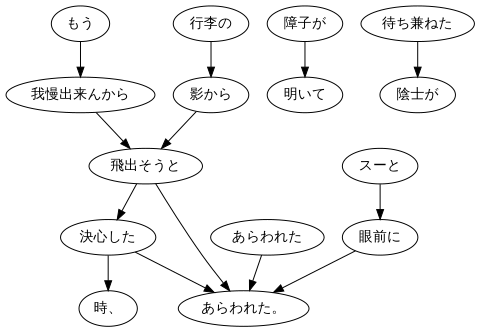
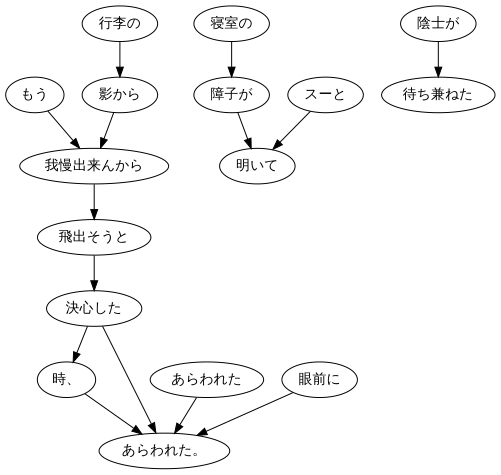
node "寝室の": added
edge "待ち兼ねた" -> "陰士が": reversed
edge "影から" -> "飛出そうと": now "影から" -> "我慢出来んから"
edge "スーと" -> "眼前に": now "スーと" -> "明いて"
edge "飛出そうと" -> "あらわれた。": now "時、" -> "あらわれた。"
